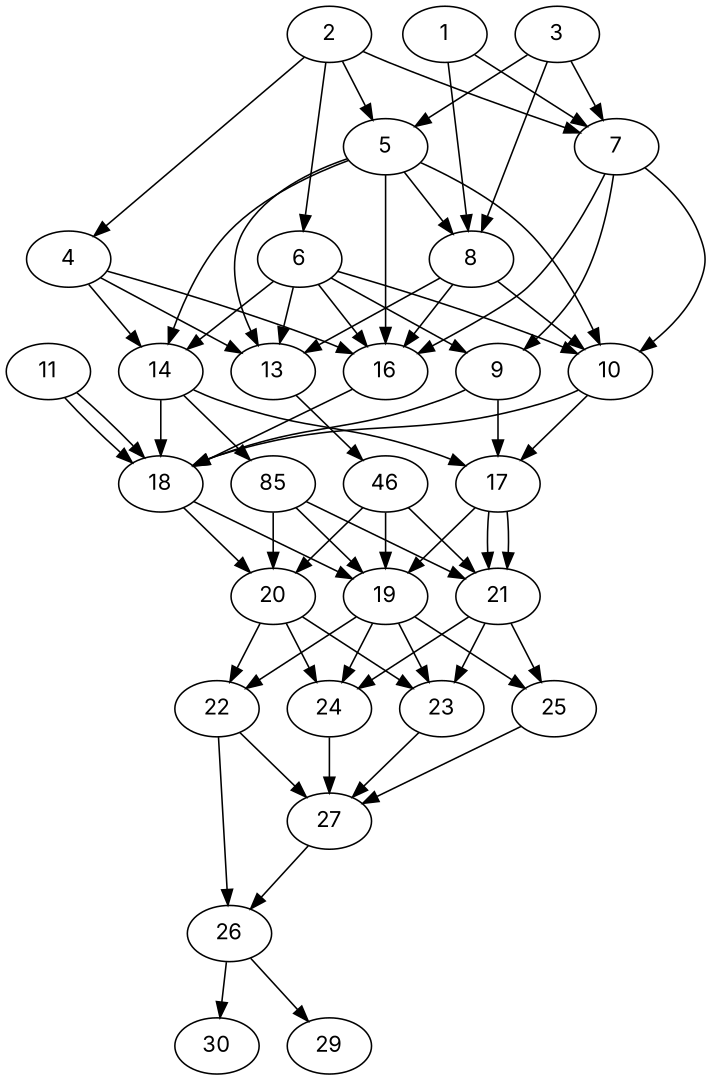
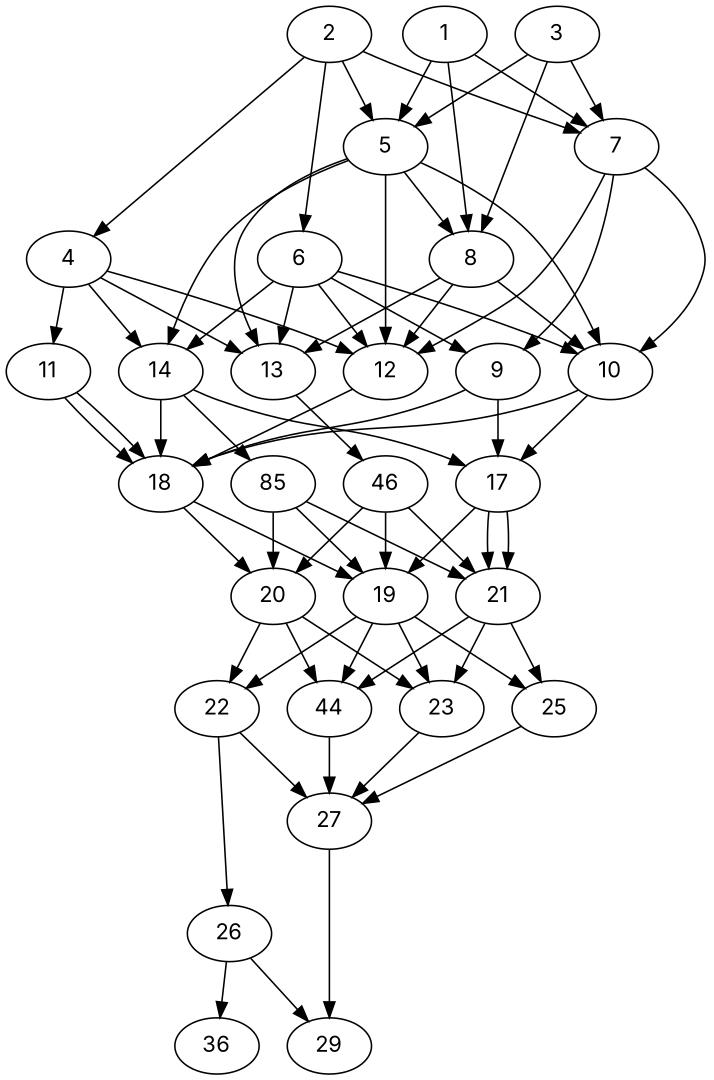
edge "1" -> "5": added
edge "4" -> "11": added
node "16": label "16" -> "12"
node "24": label "24" -> "44"
edge "27" -> "26": now "27" -> "29"
node "30": label "30" -> "36"
